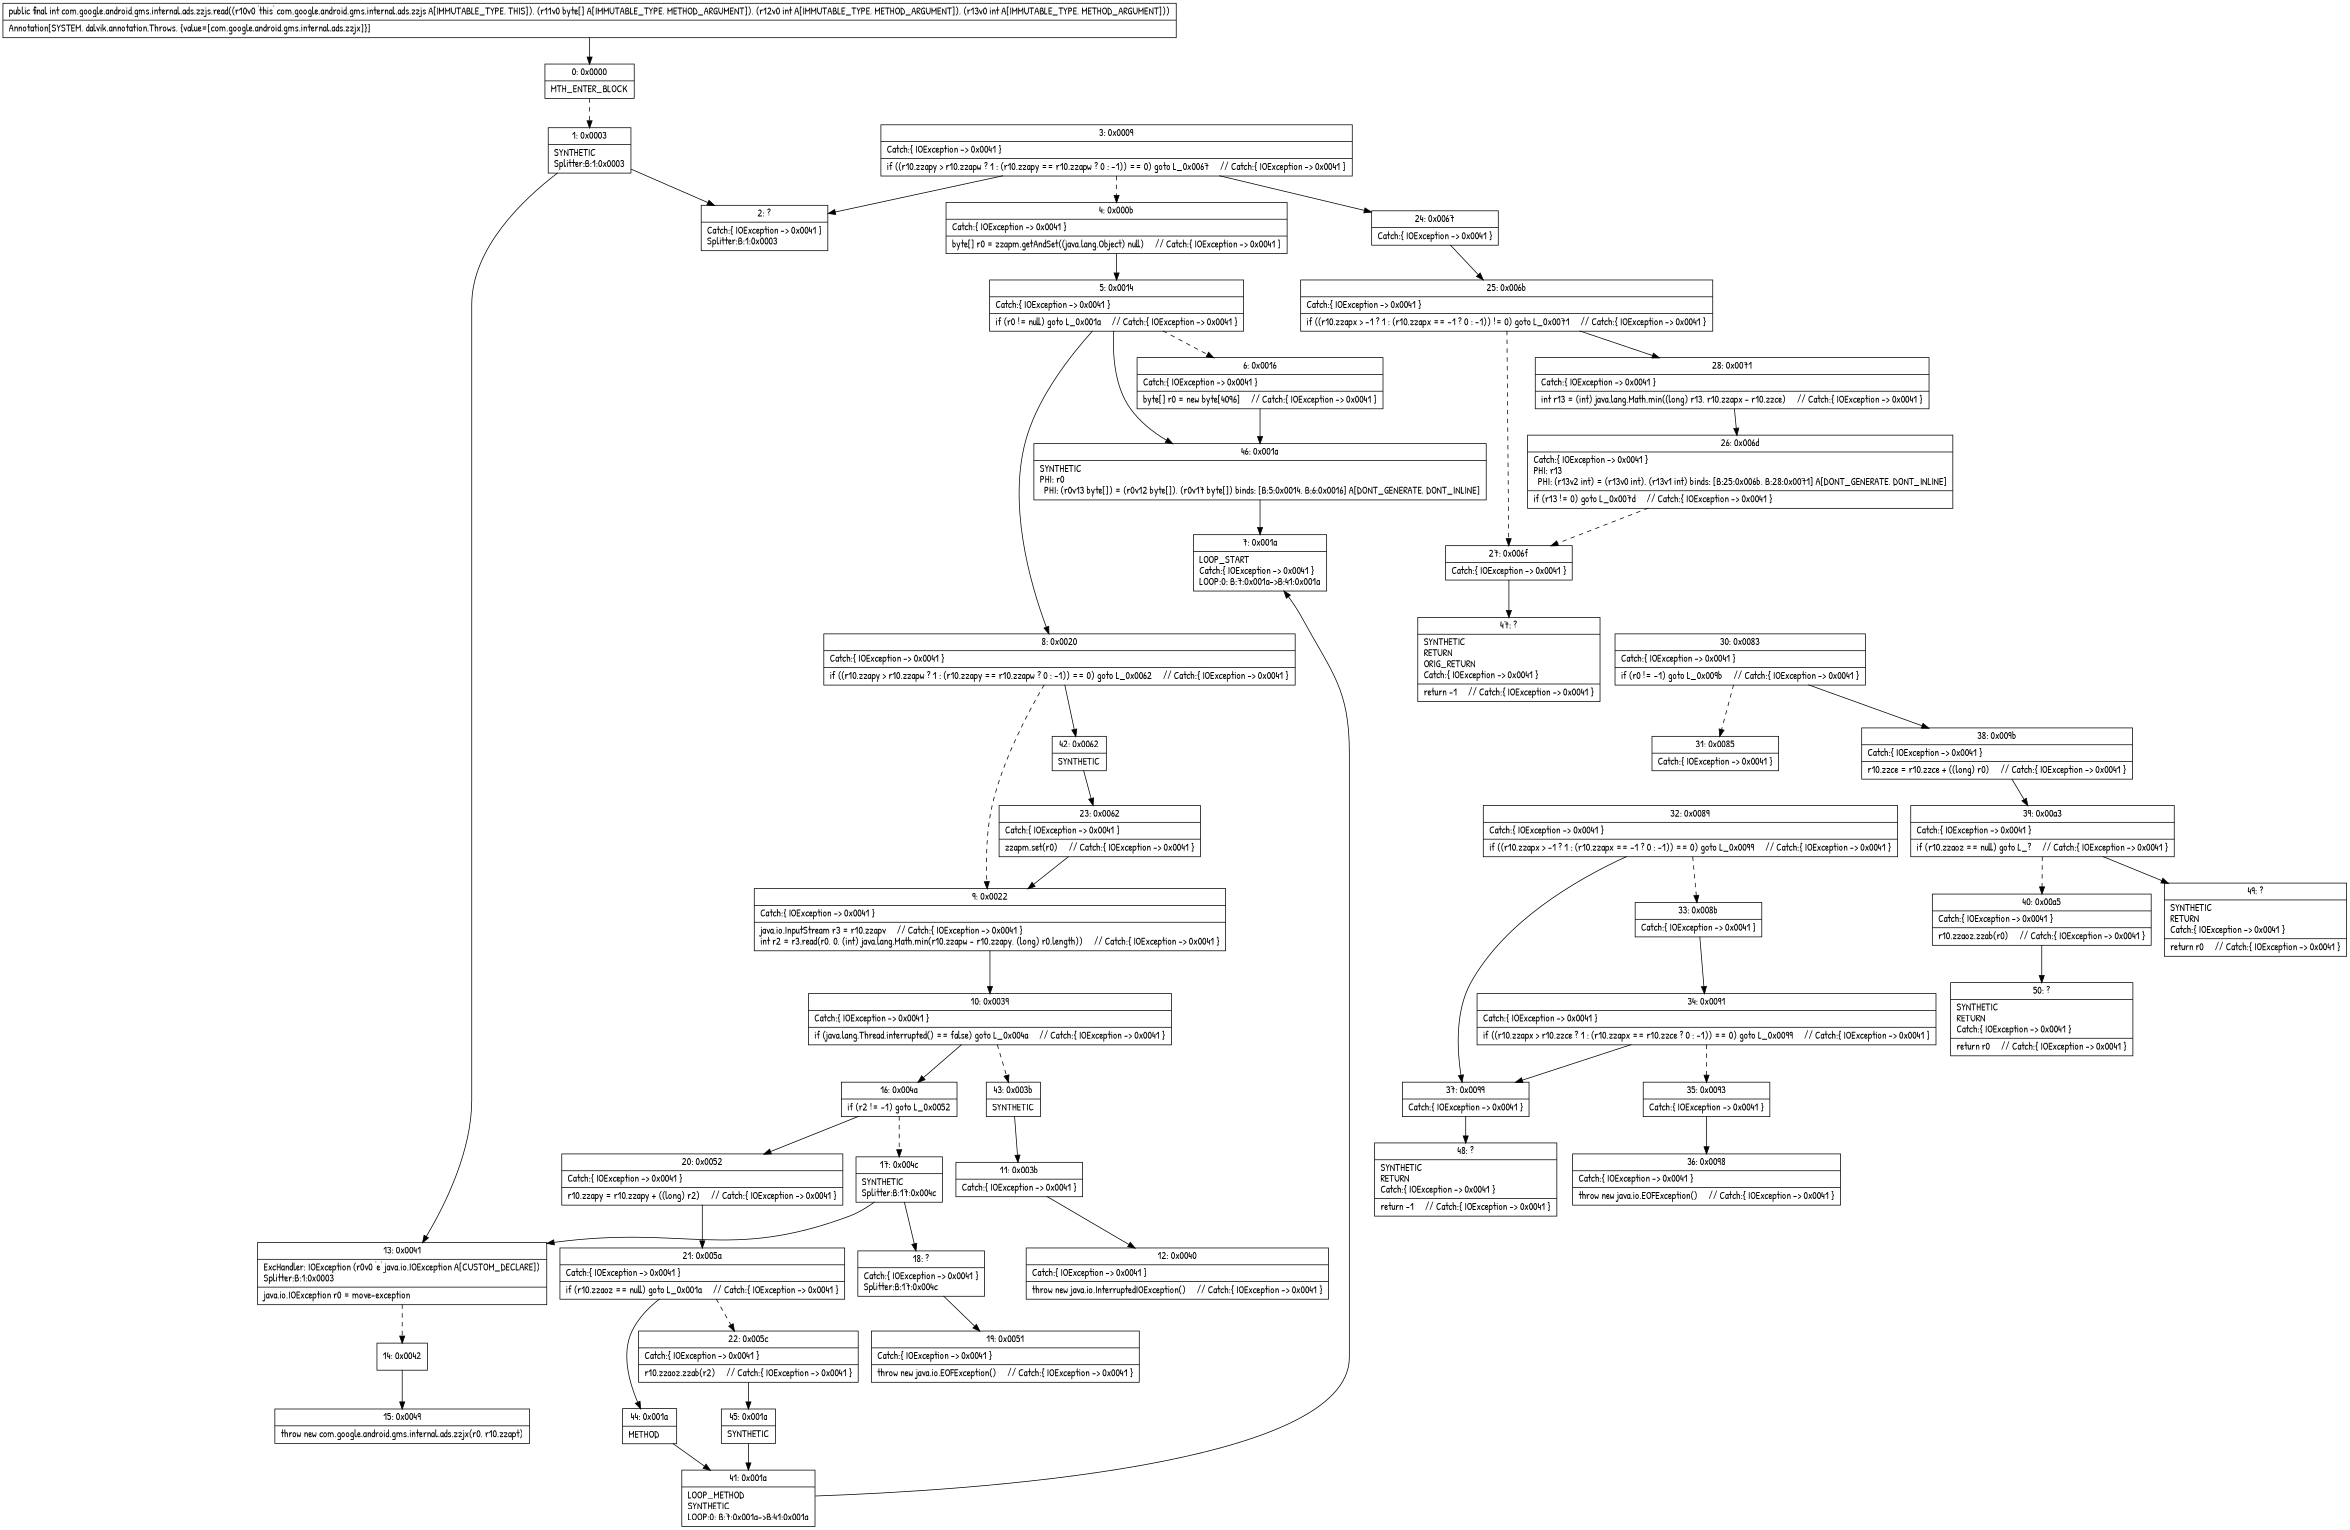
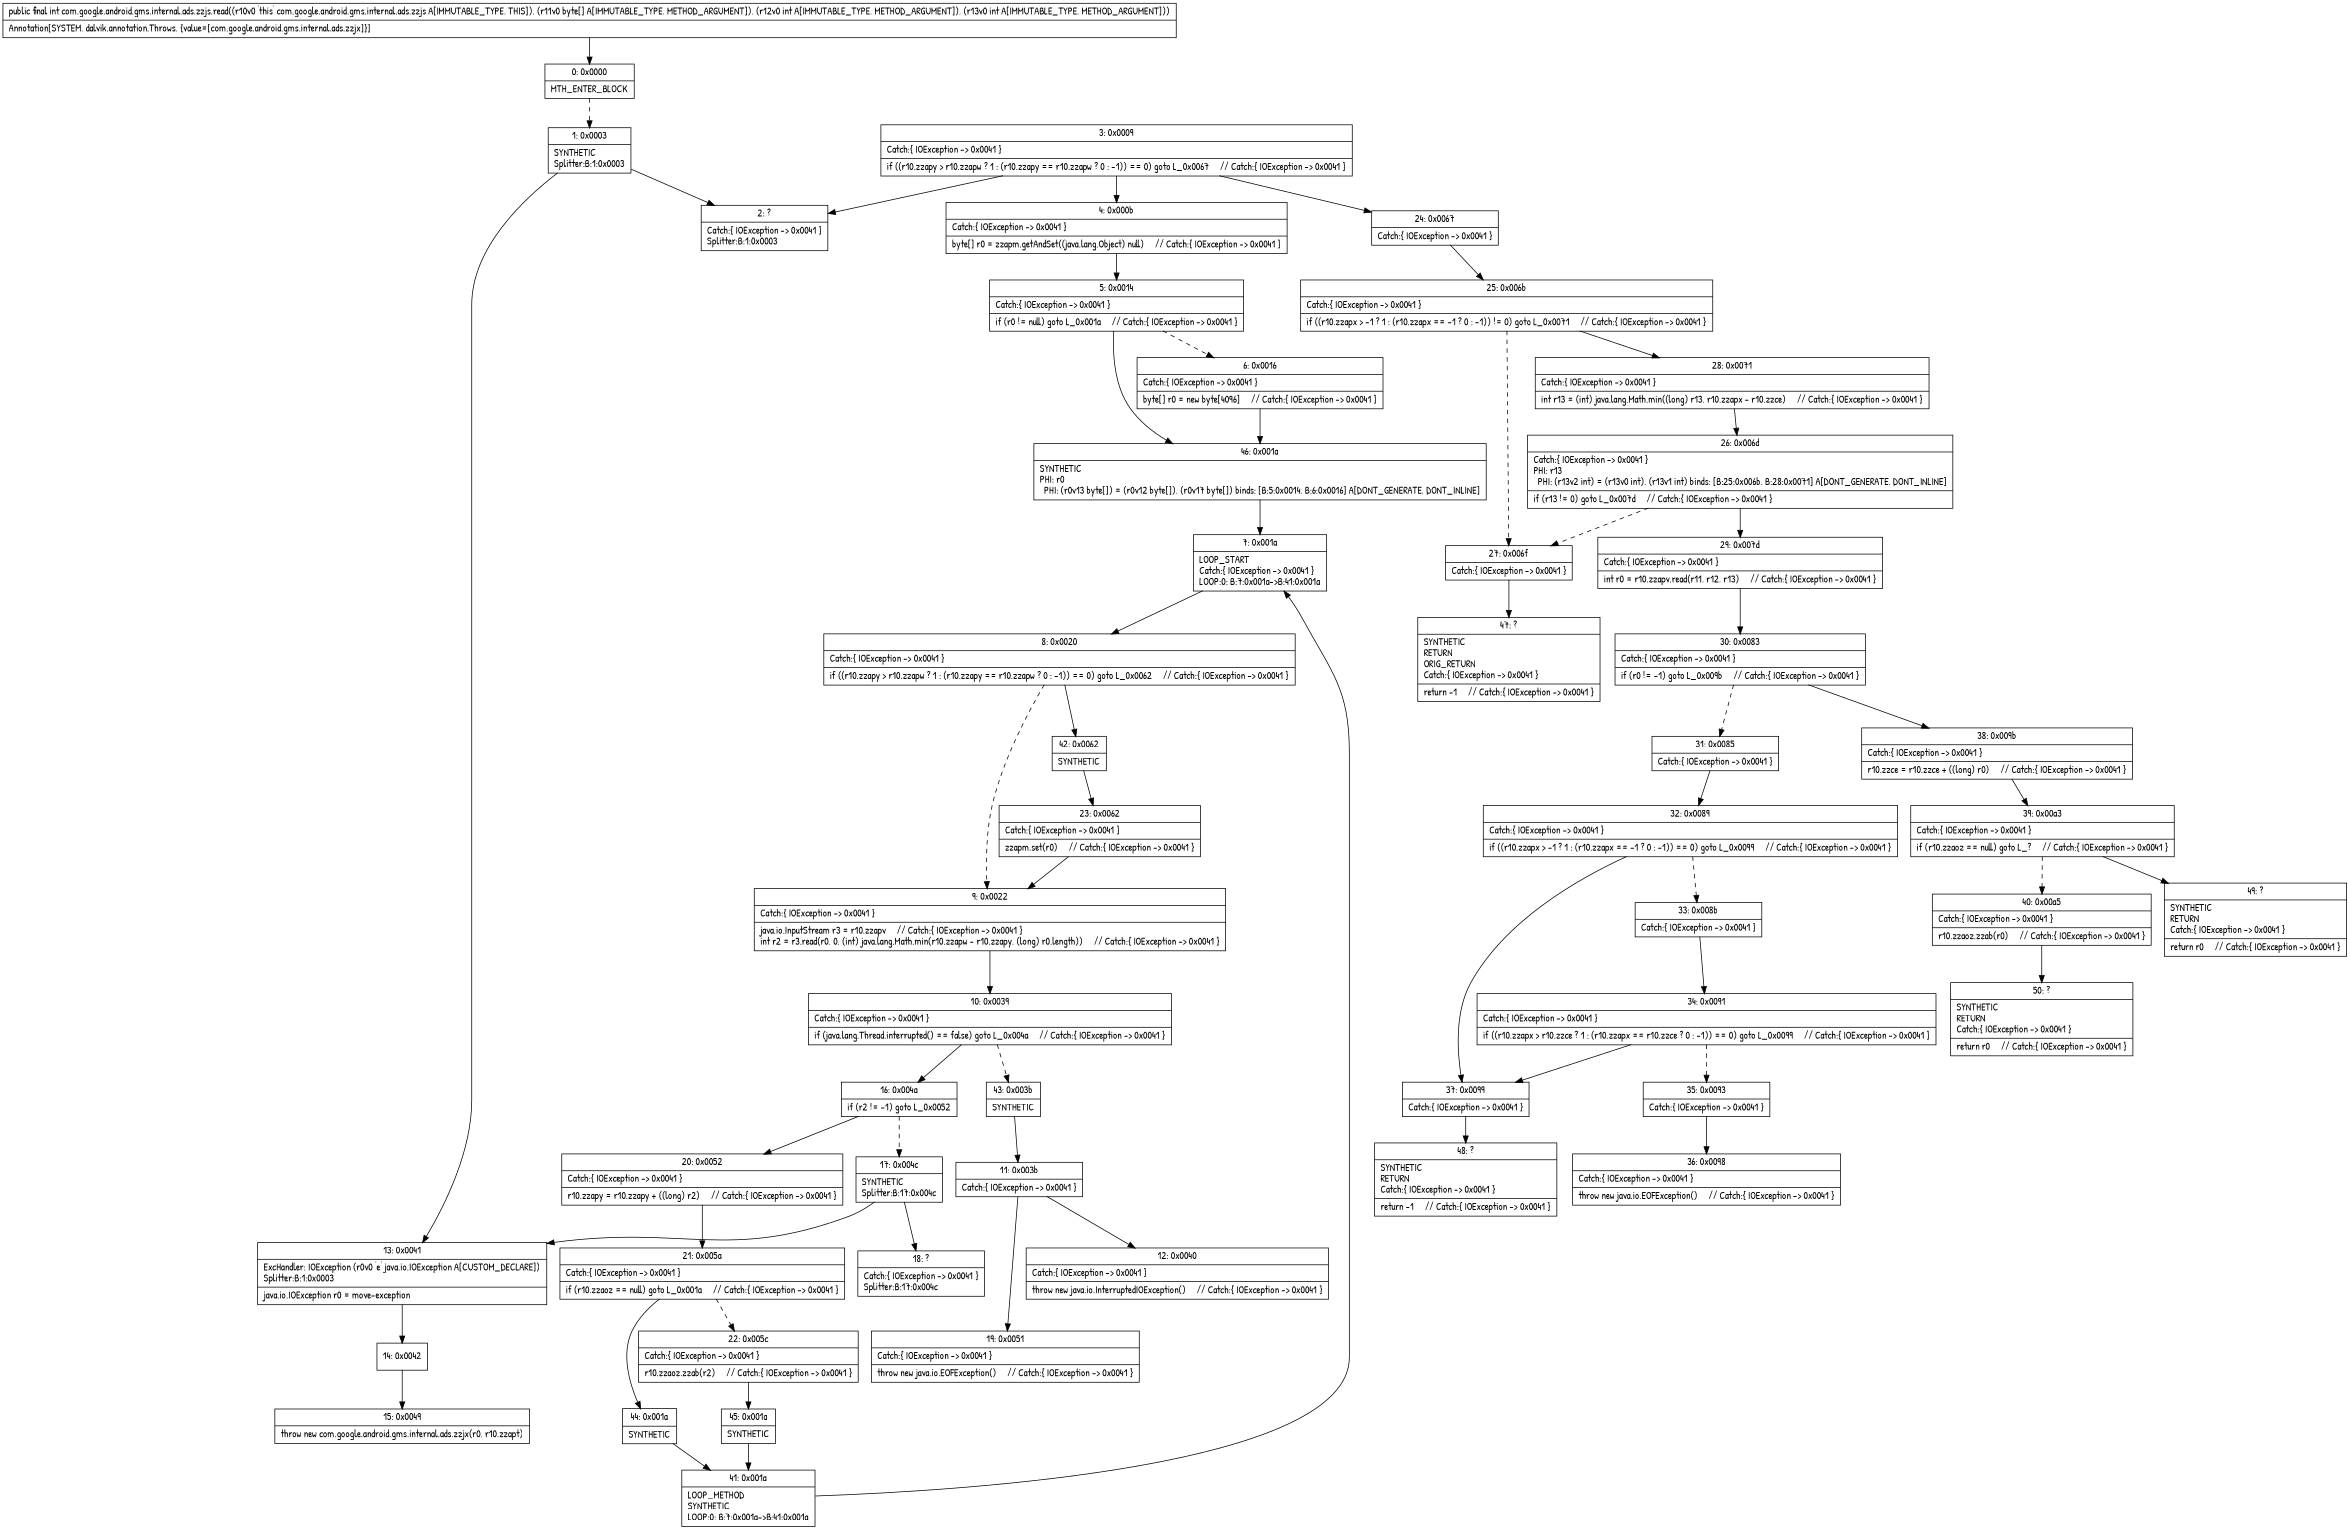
edge "3: 0x0009" -> "4: 0x000b": style dashed -> solid
edge "5: 0x0014" -> "8: 0x0020": now "7: 0x001a" -> "8: 0x0020"
node "29: 0x007d": added
edge "31: 0x0085" -> "32: 0x0089": added
edge "18: ?" -> "19: 0x0051": now "11: 0x003b" -> "19: 0x0051"
edge "13: 0x0041" -> "14: 0x0042": style dashed -> solid
node "44: 0x001a": text "METHOD" -> "SYNTHETIC"
